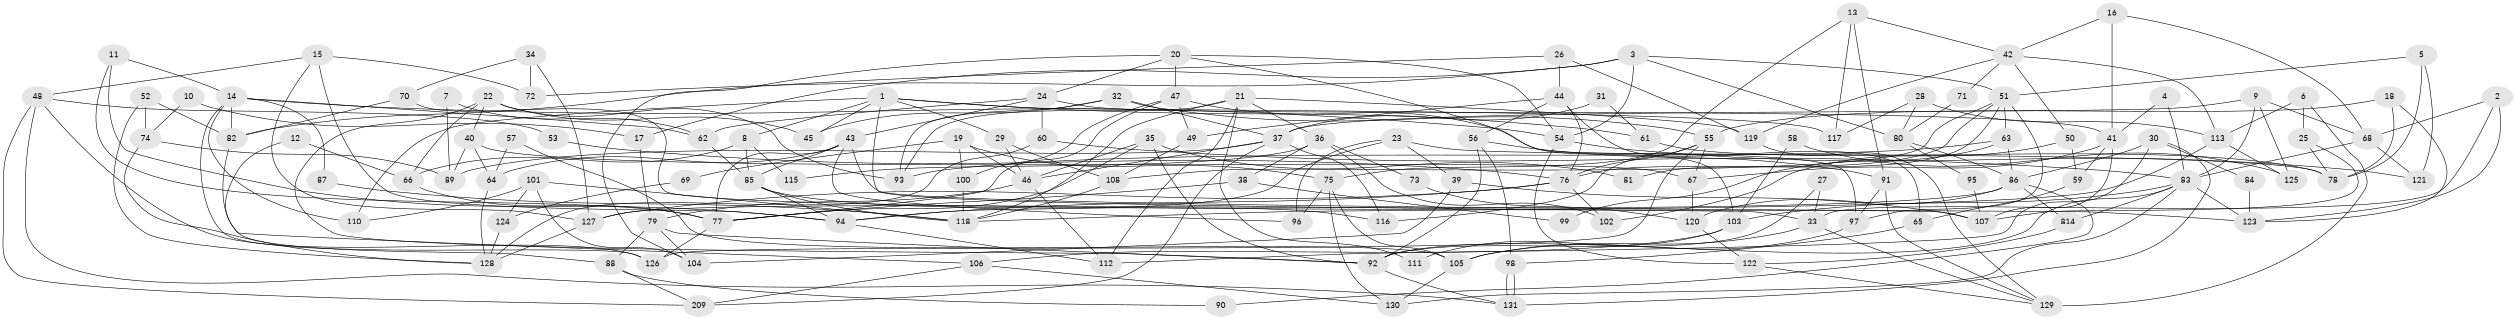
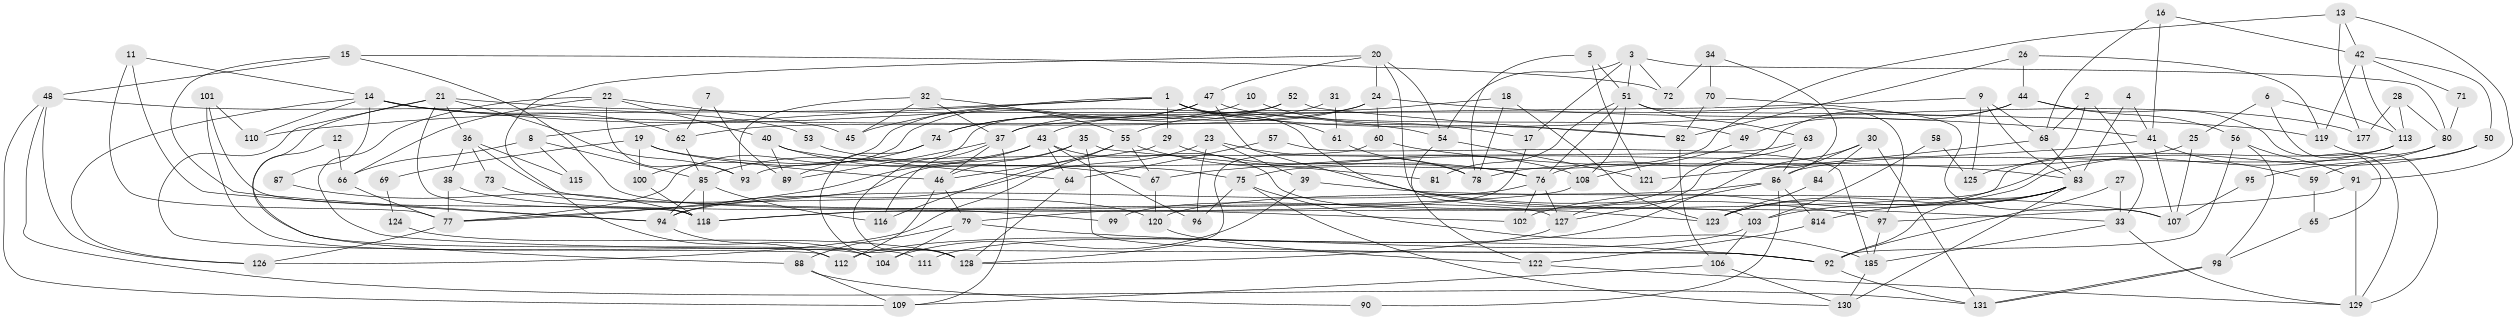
node "117": label "117" -> "177"
edge "101" -- "124": removed
node "105": label "105" -> "185"
node "209": label "209" -> "109"
